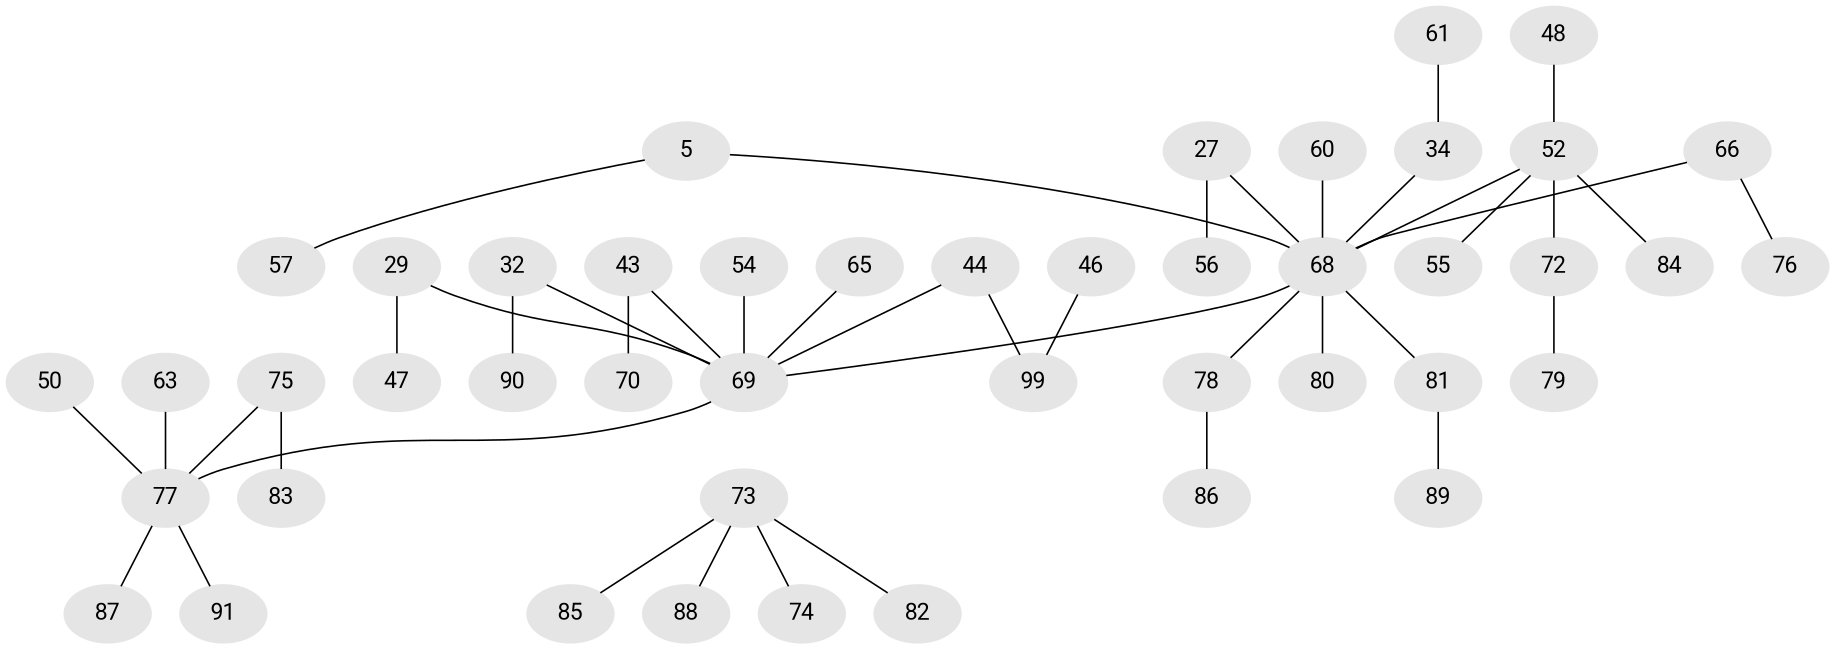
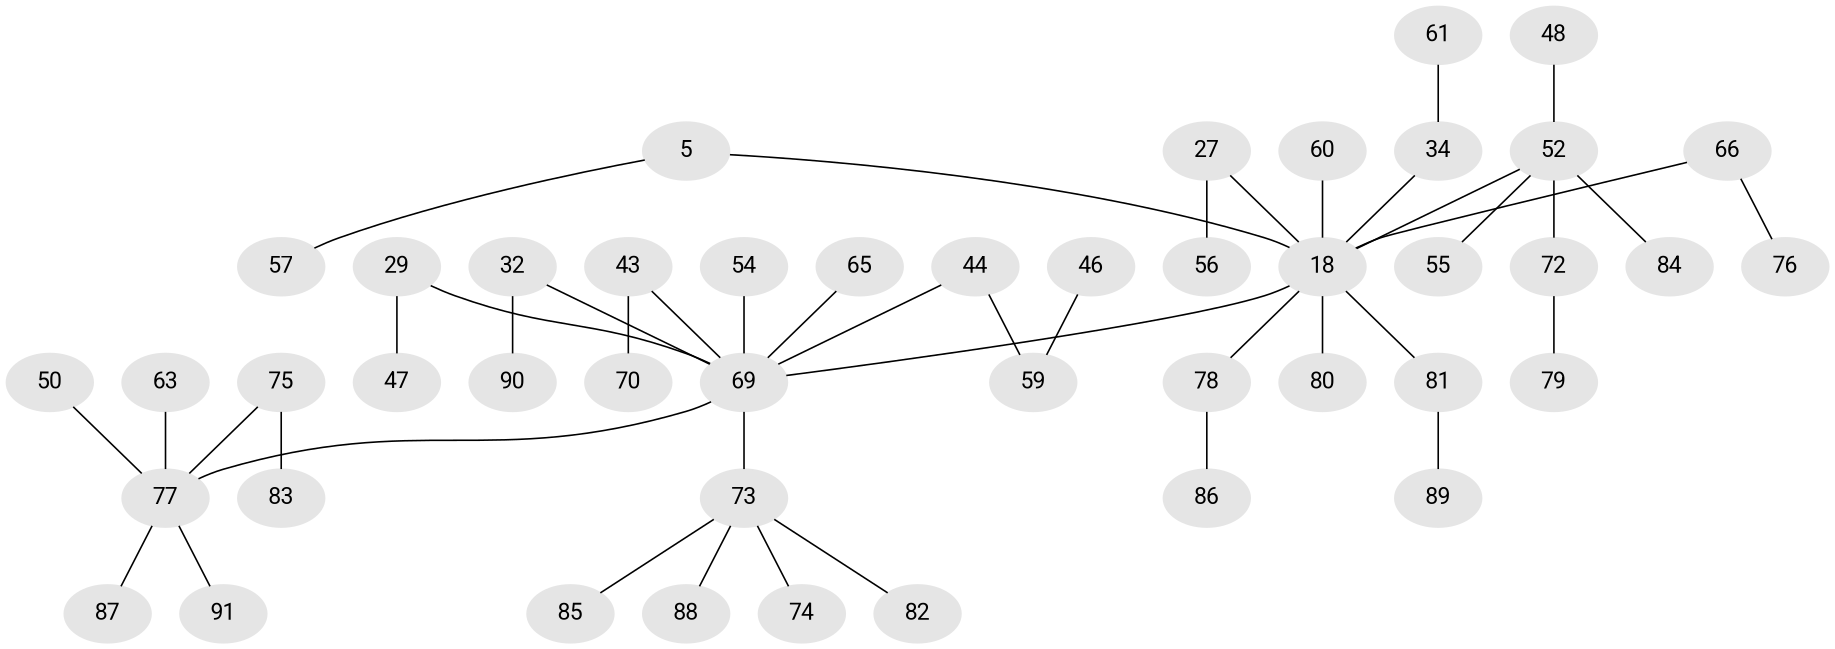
node "68": label "68" -> "18"
node "99": label "99" -> "59"
edge "69" -- "73": added
